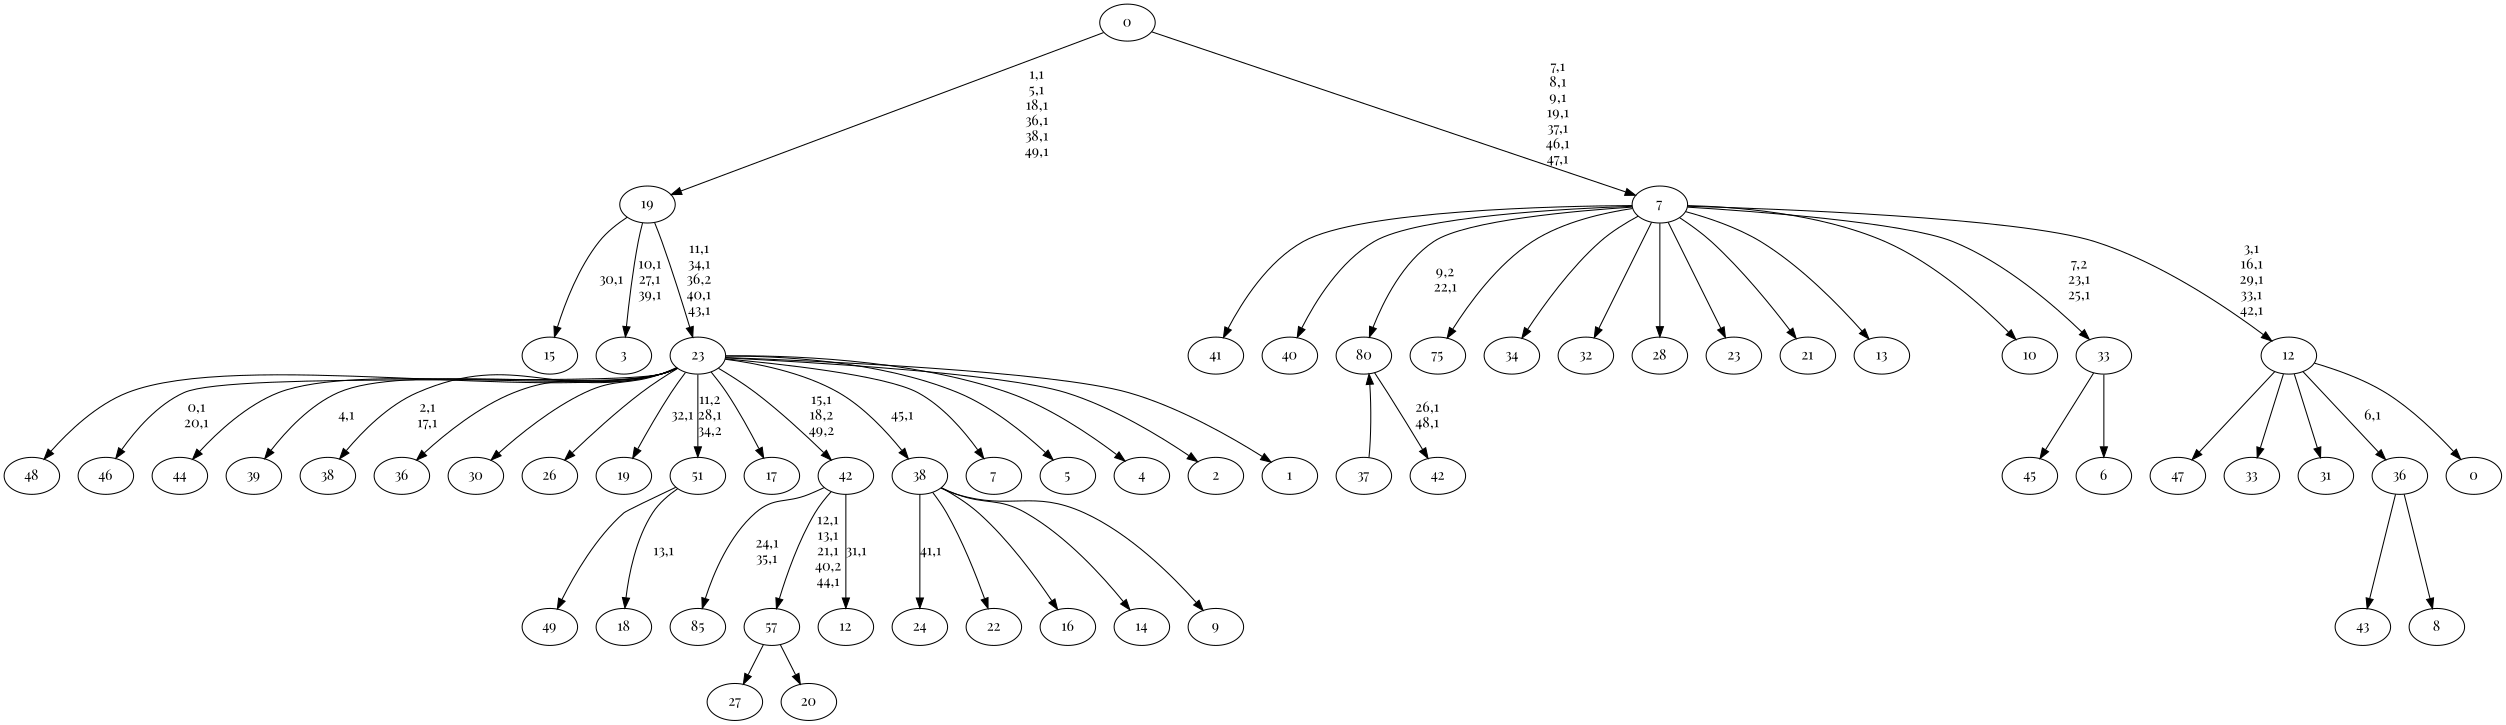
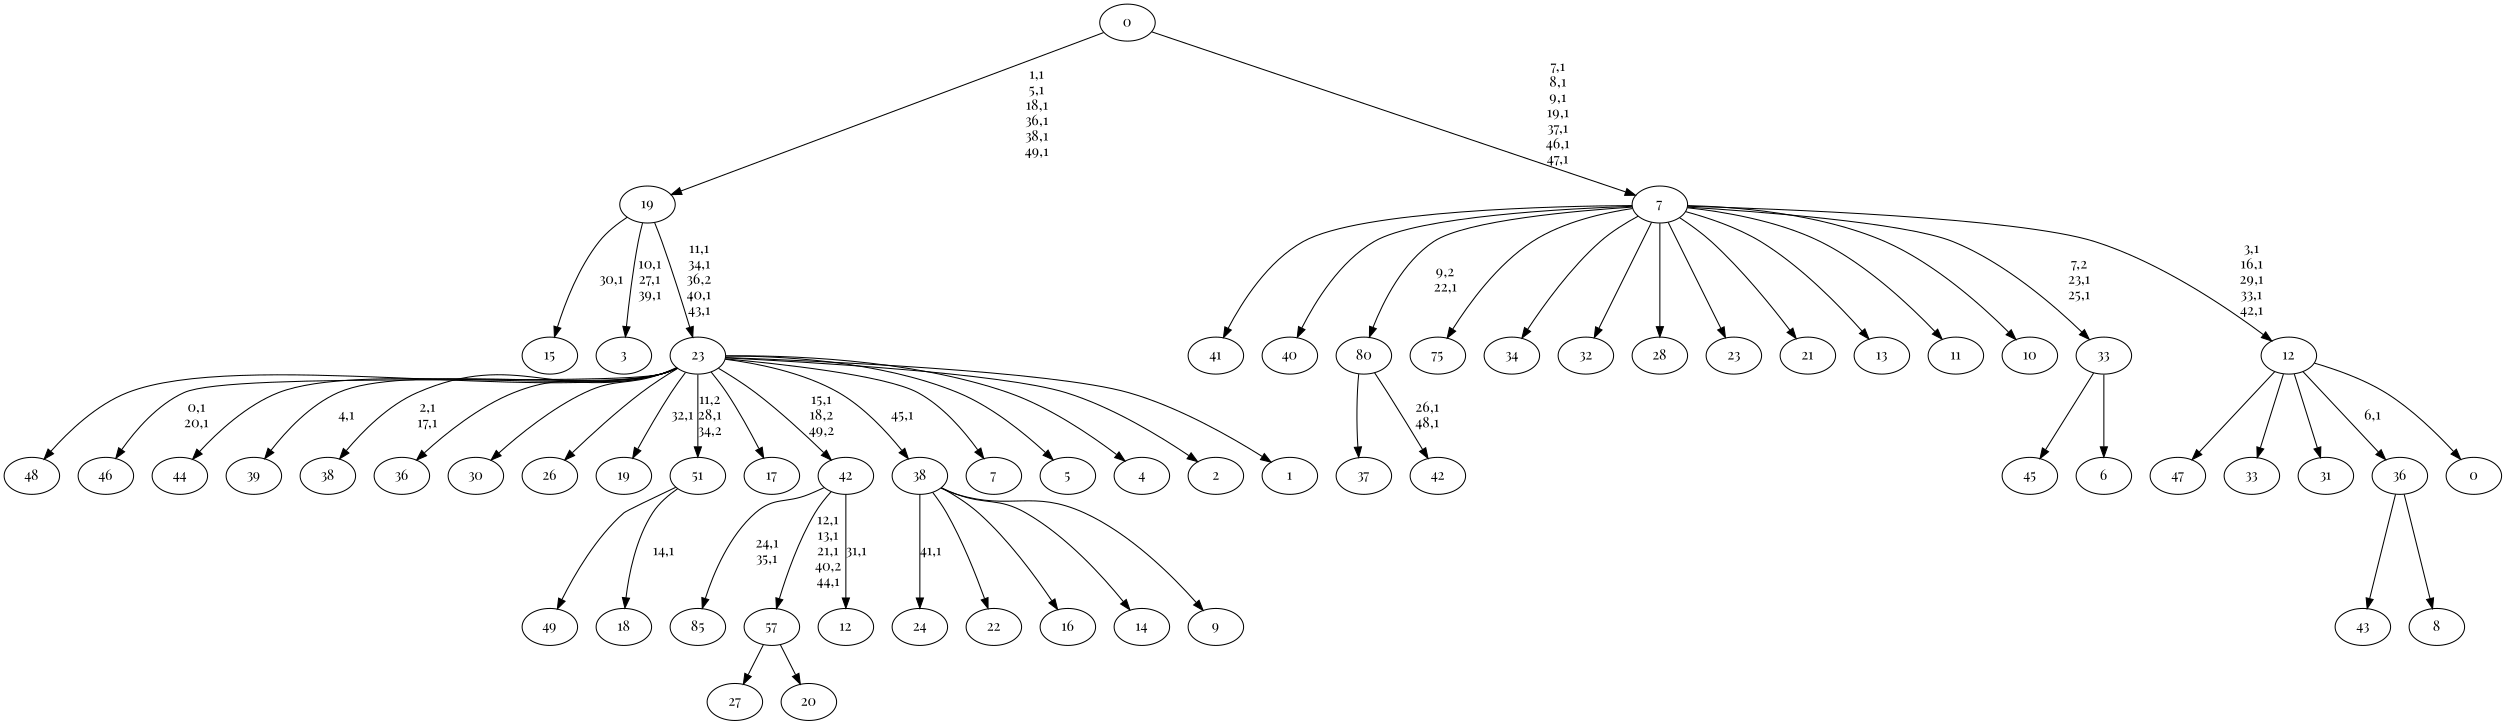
node "11": added
edge "37" -> "80": reversed
edge "51" -> "18": label "13,1" -> "14,1"
